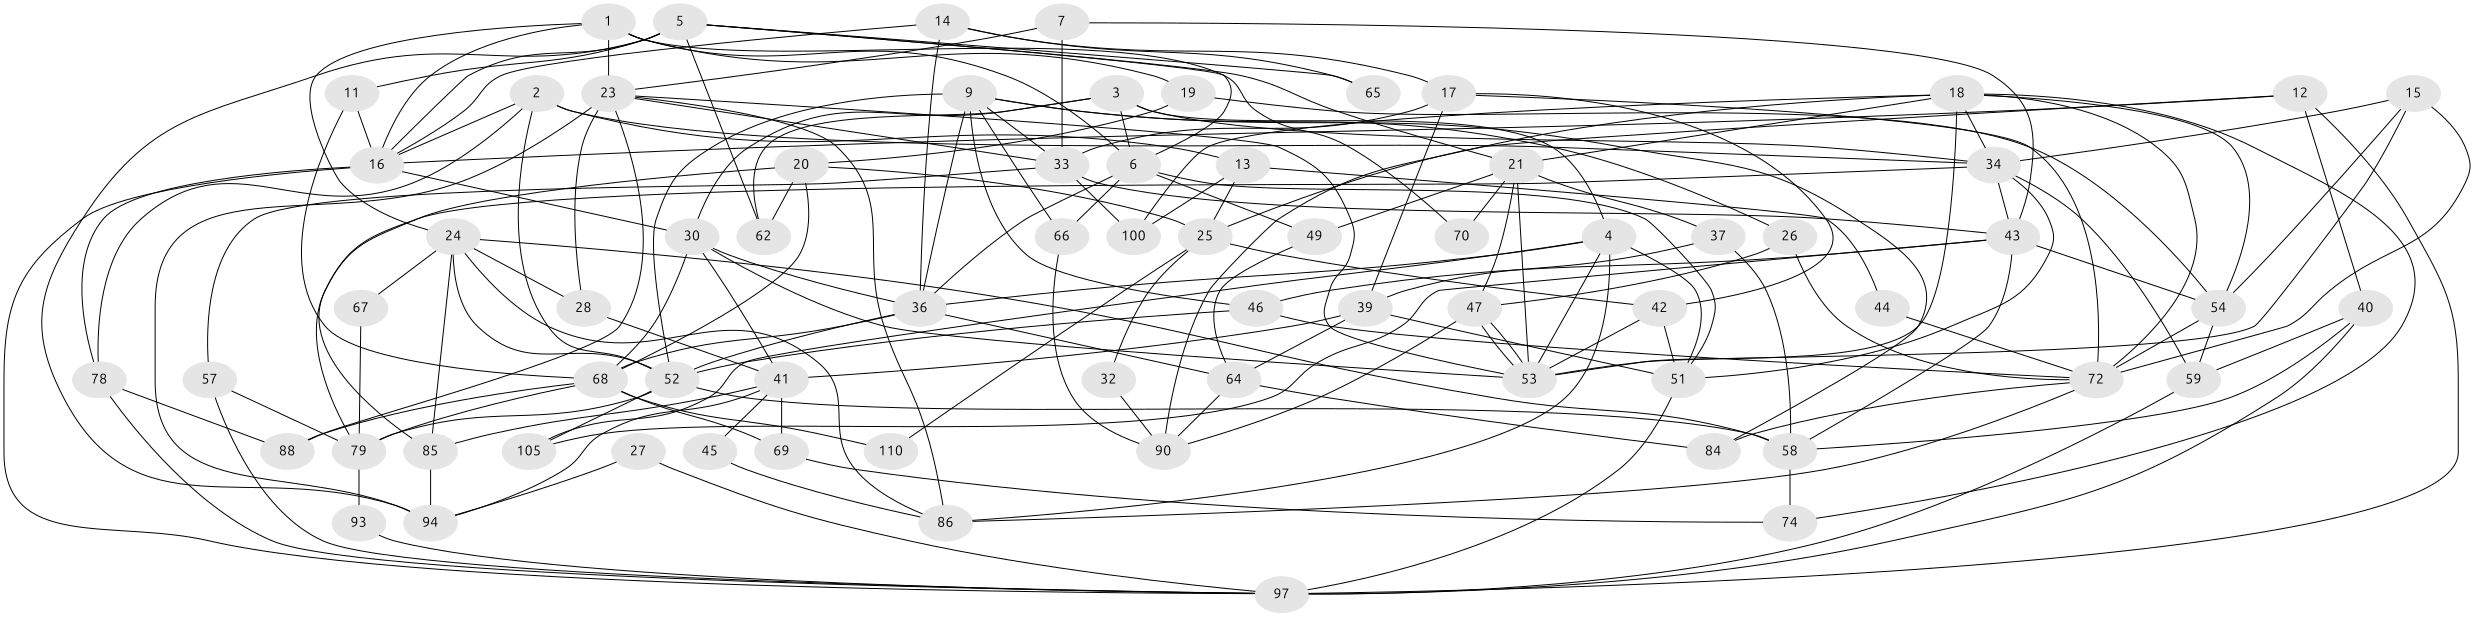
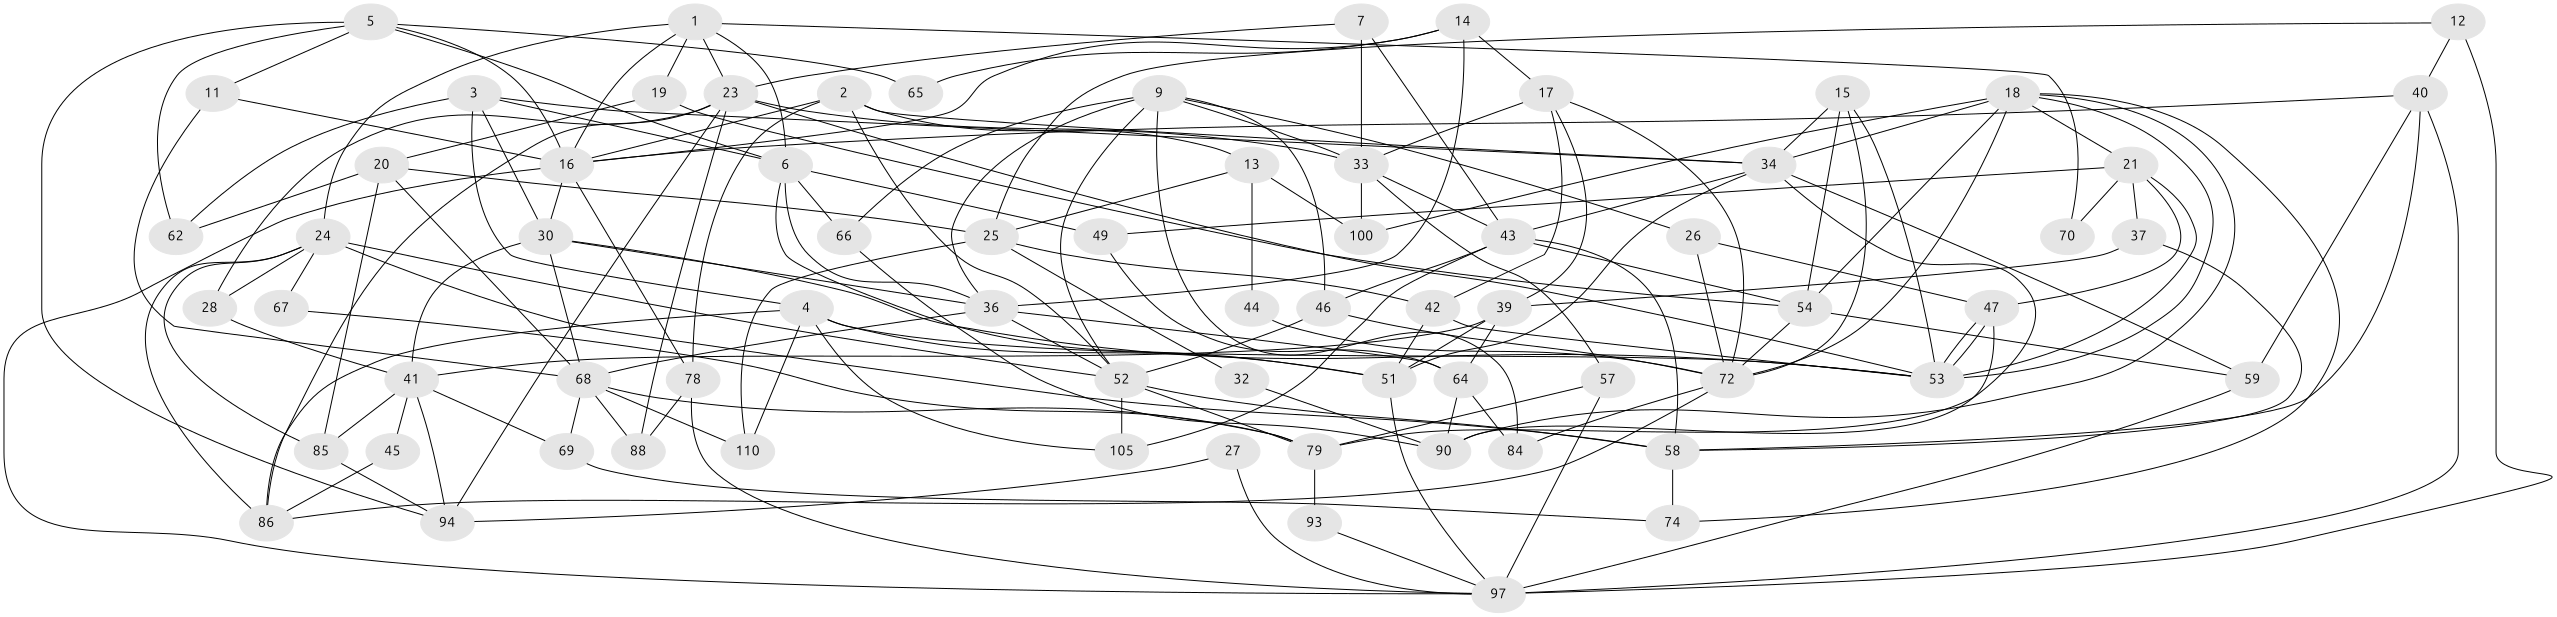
edge "5" -- "21": removed
edge "12" -- "16": now "40" -- "16"
edge "4" -- "36": now "4" -- "110"
